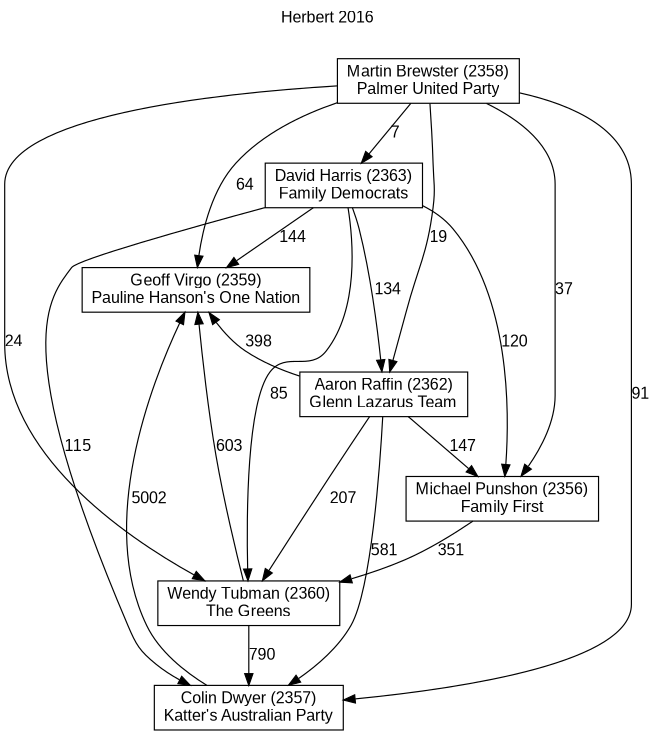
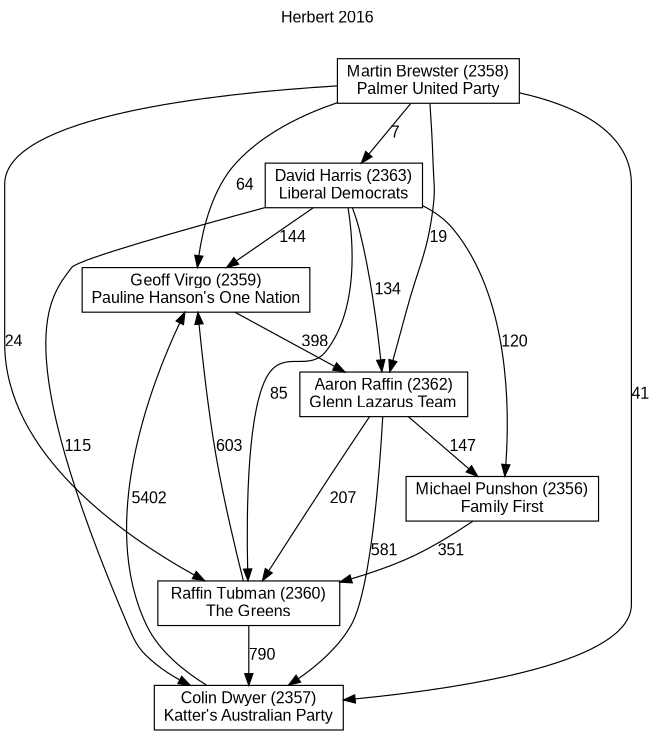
node "David Harris (2363) Family Democrats": label "David Harris (2363) Family Democrats" -> "David Harris (2363) Liberal Democrats"
edge "Martin Brewster (2358) Palmer United Party" -> "Michael Punshon (2356) Family First": removed, label "37"
edge "Aaron Raffin (2362) Glenn Lazarus Team" -> "Geoff Virgo (2359) Pauline Hanson's One Nation": reversed
edge "Martin Brewster (2358) Palmer United Party" -> "Colin Dwyer (2357) Katter's Australian Party": label "91" -> "41"
edge "Colin Dwyer (2357) Katter's Australian Party" -> "Geoff Virgo (2359) Pauline Hanson's One Nation": label "5002" -> "5402"
node "Wendy Tubman (2360) The Greens": label "Wendy Tubman (2360) The Greens" -> "Raffin Tubman (2360) The Greens"
